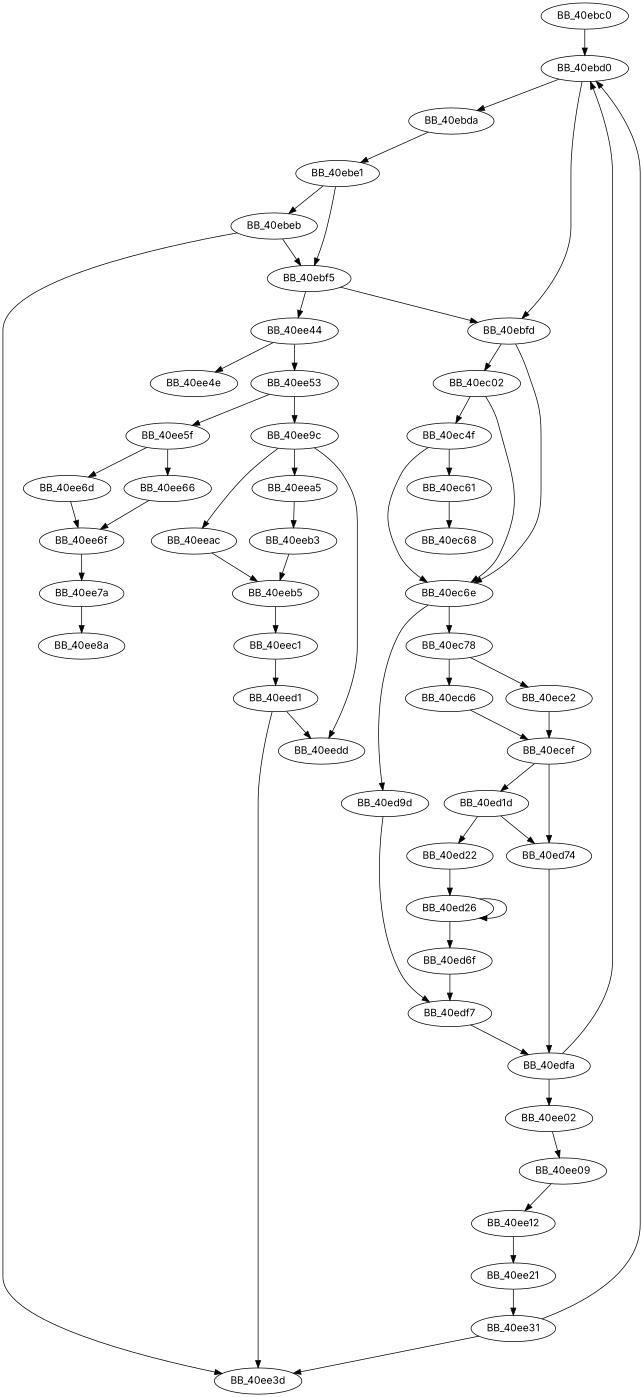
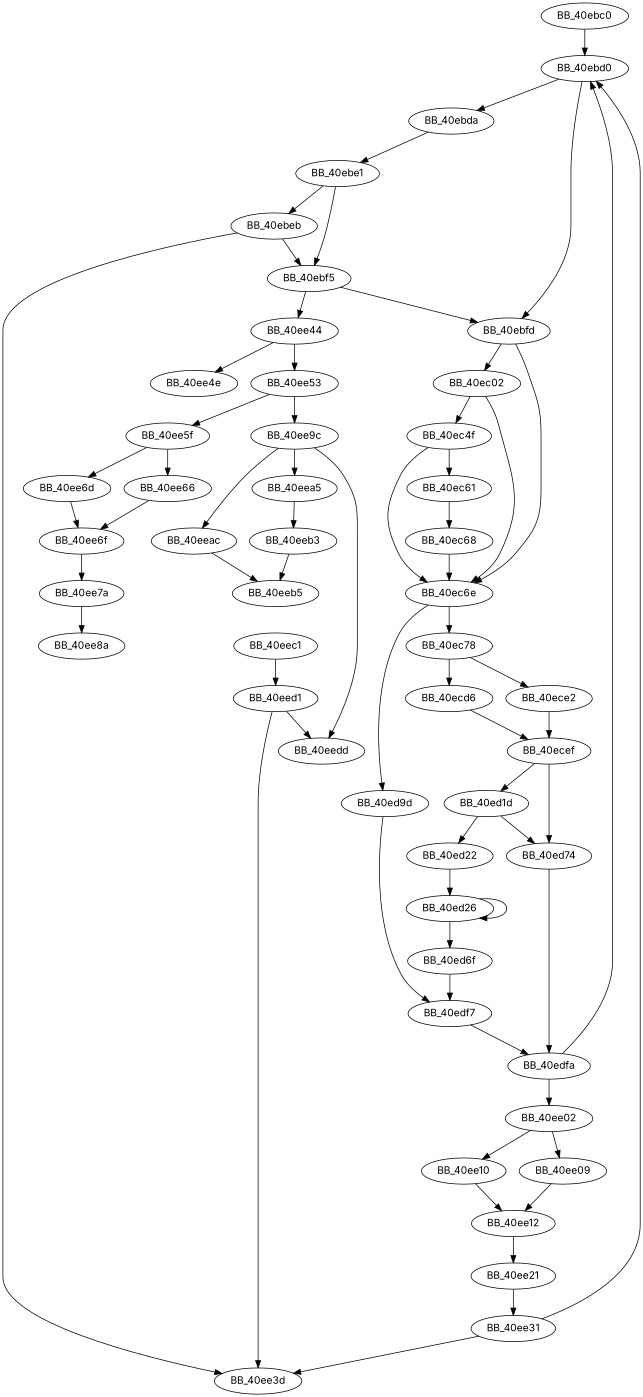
edge "BB_40ec68" -> "BB_40ec6e": added
edge "BB_40eeb5" -> "BB_40eec1": removed
node "BB_40ee10": added
